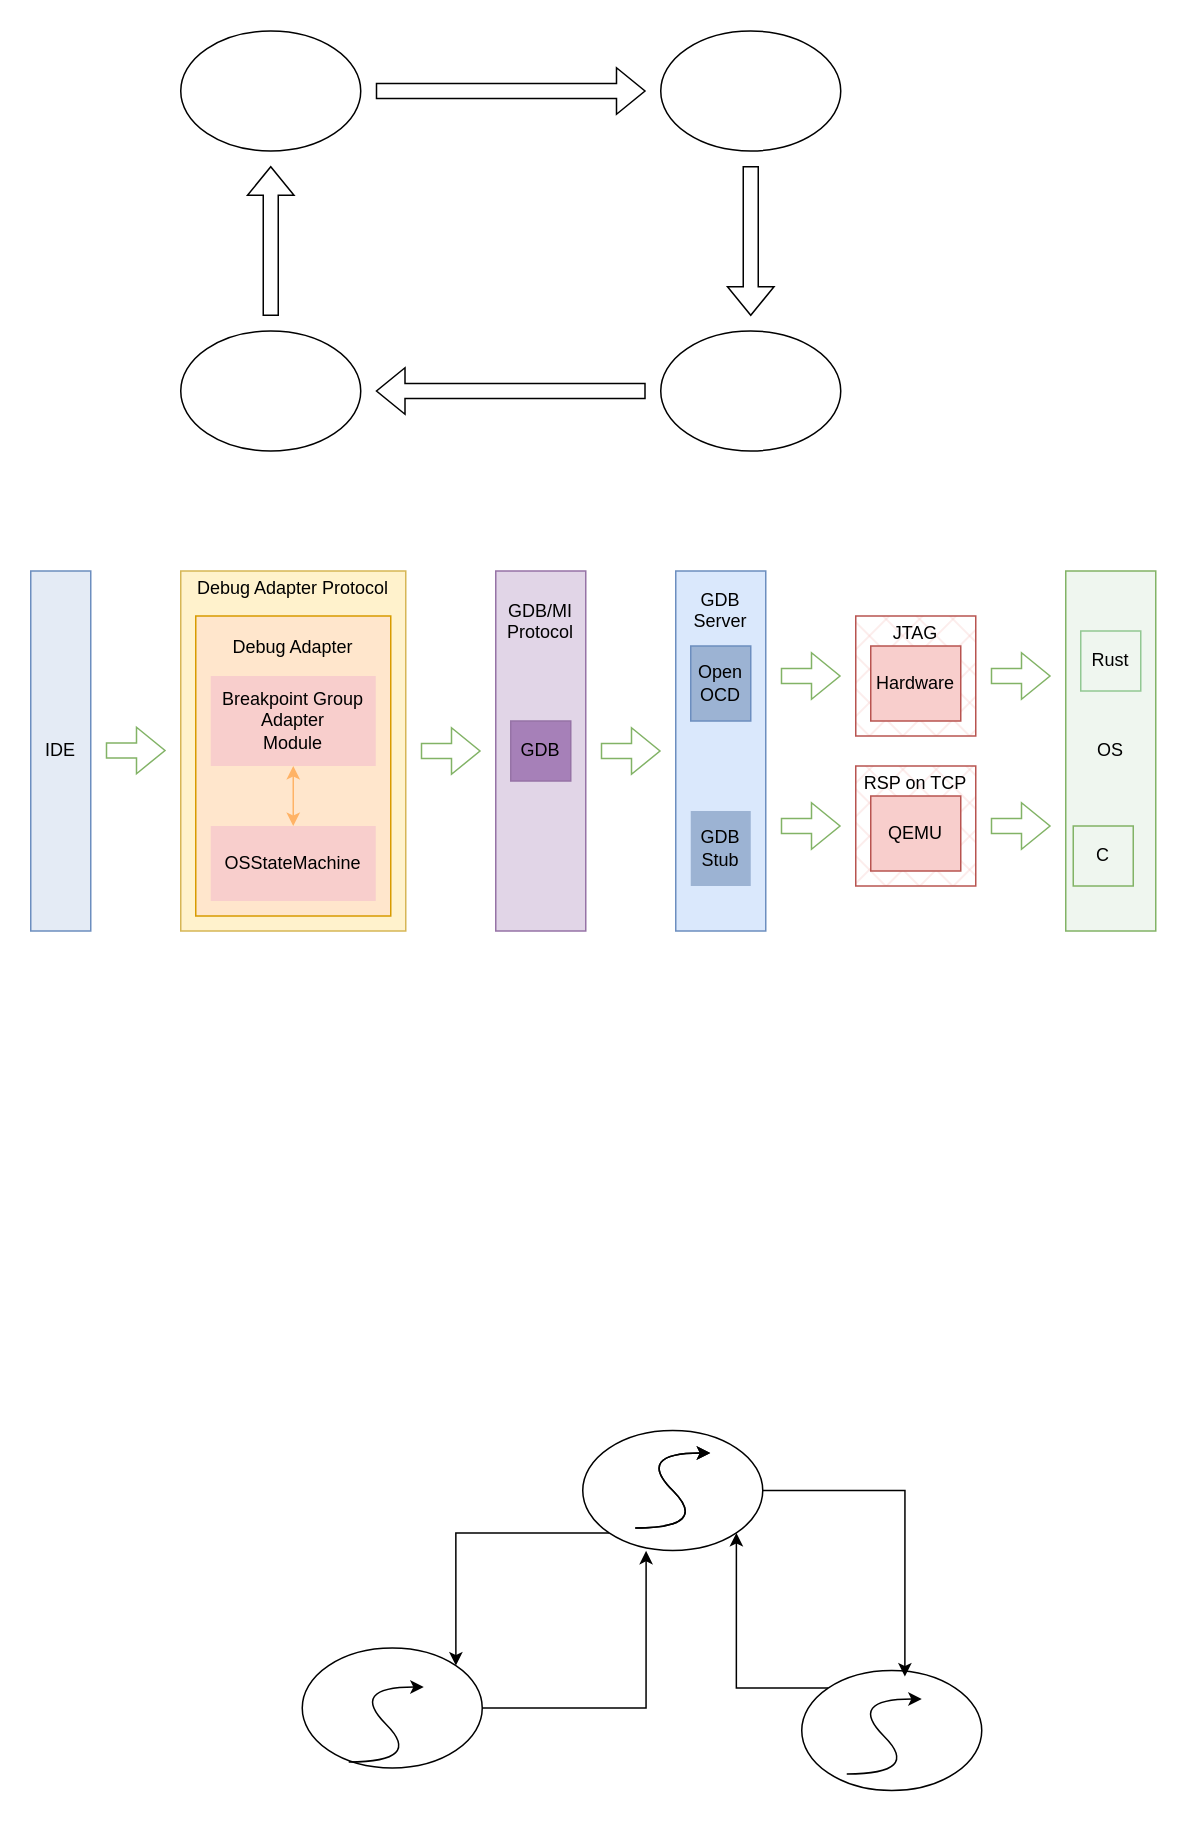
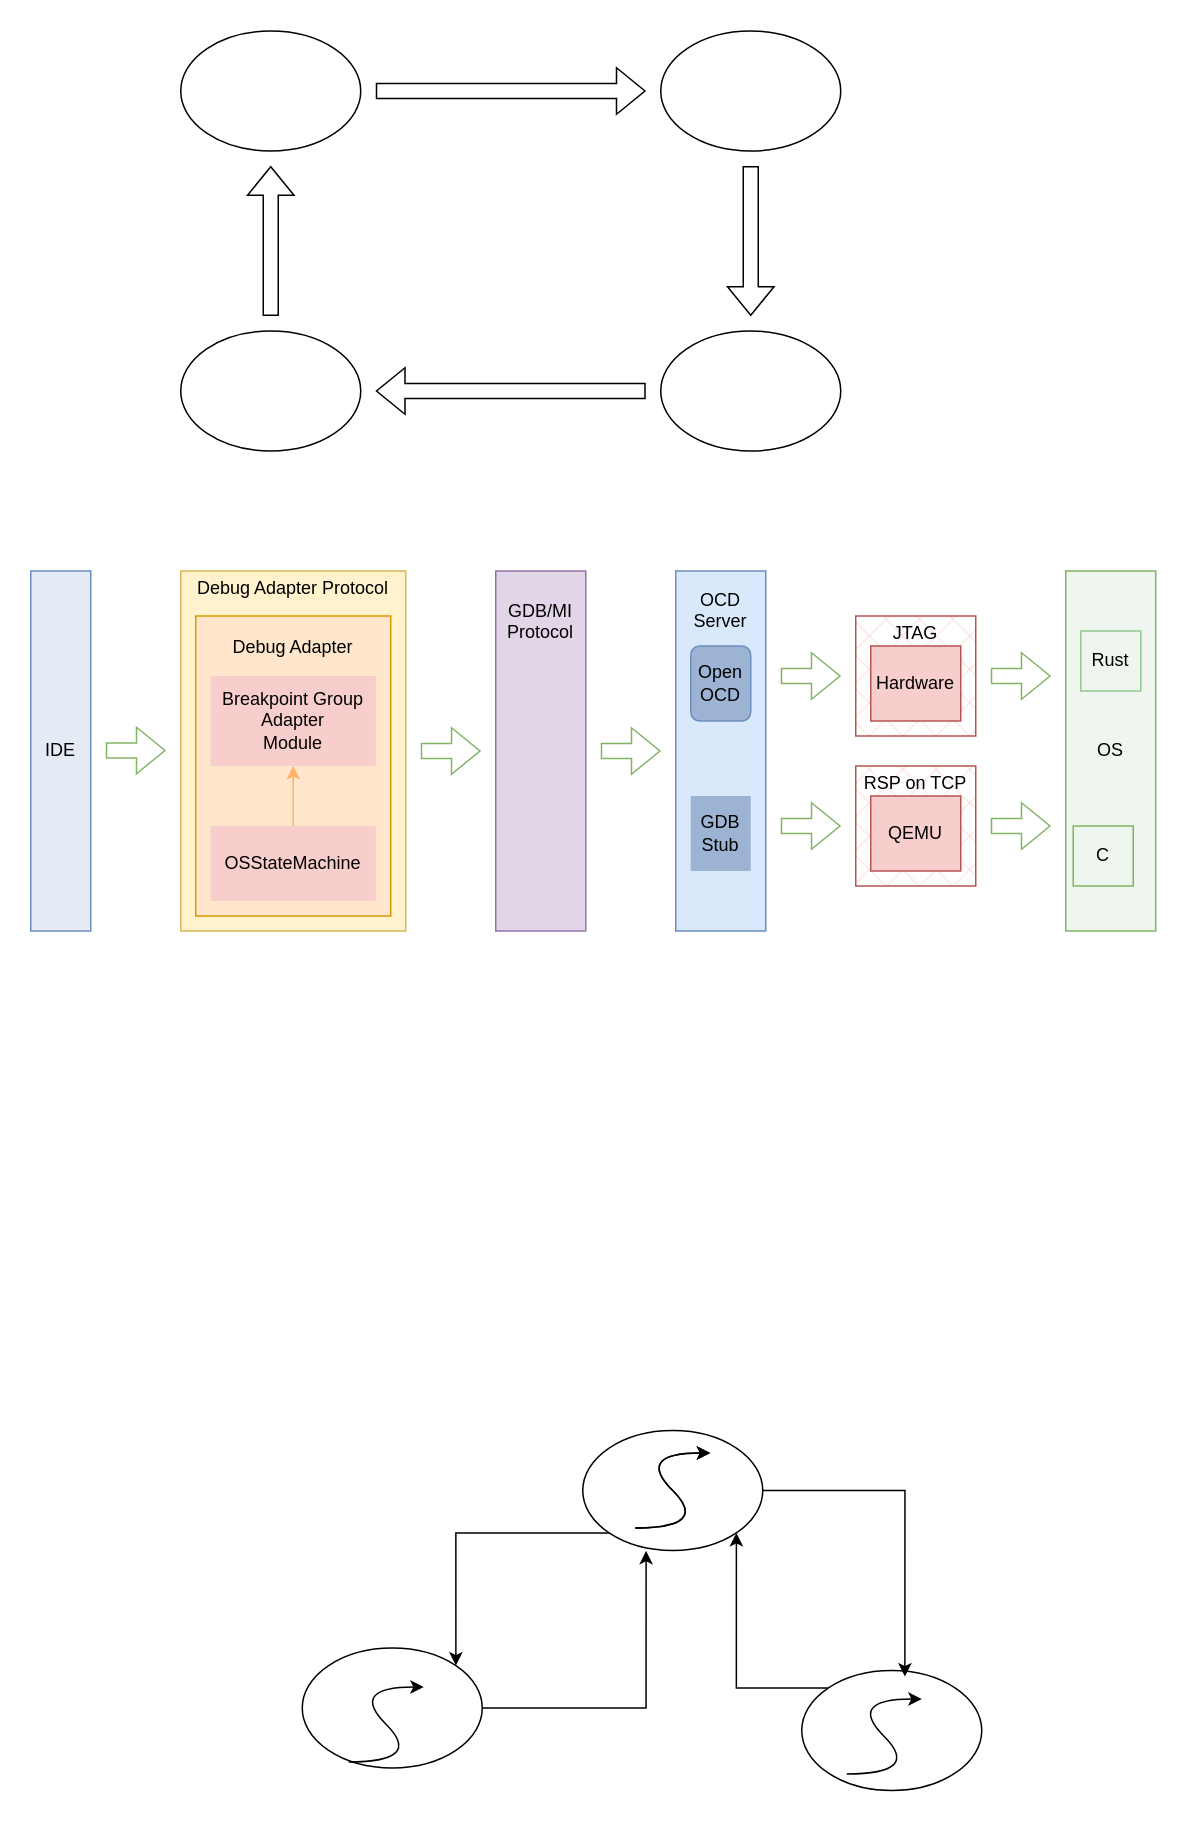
node "Open OCD": shape rectangle -> rounded rectangle
node "GDB": removed
node "GDB Server": label "GDB Server" -> "OCD Server"
edge "Breakpoint Group Adapter Module" -- "OSStateMachine": arrowhead classic -> none
node "GDB Stub": moved (721, 848) -> (721, 833)
